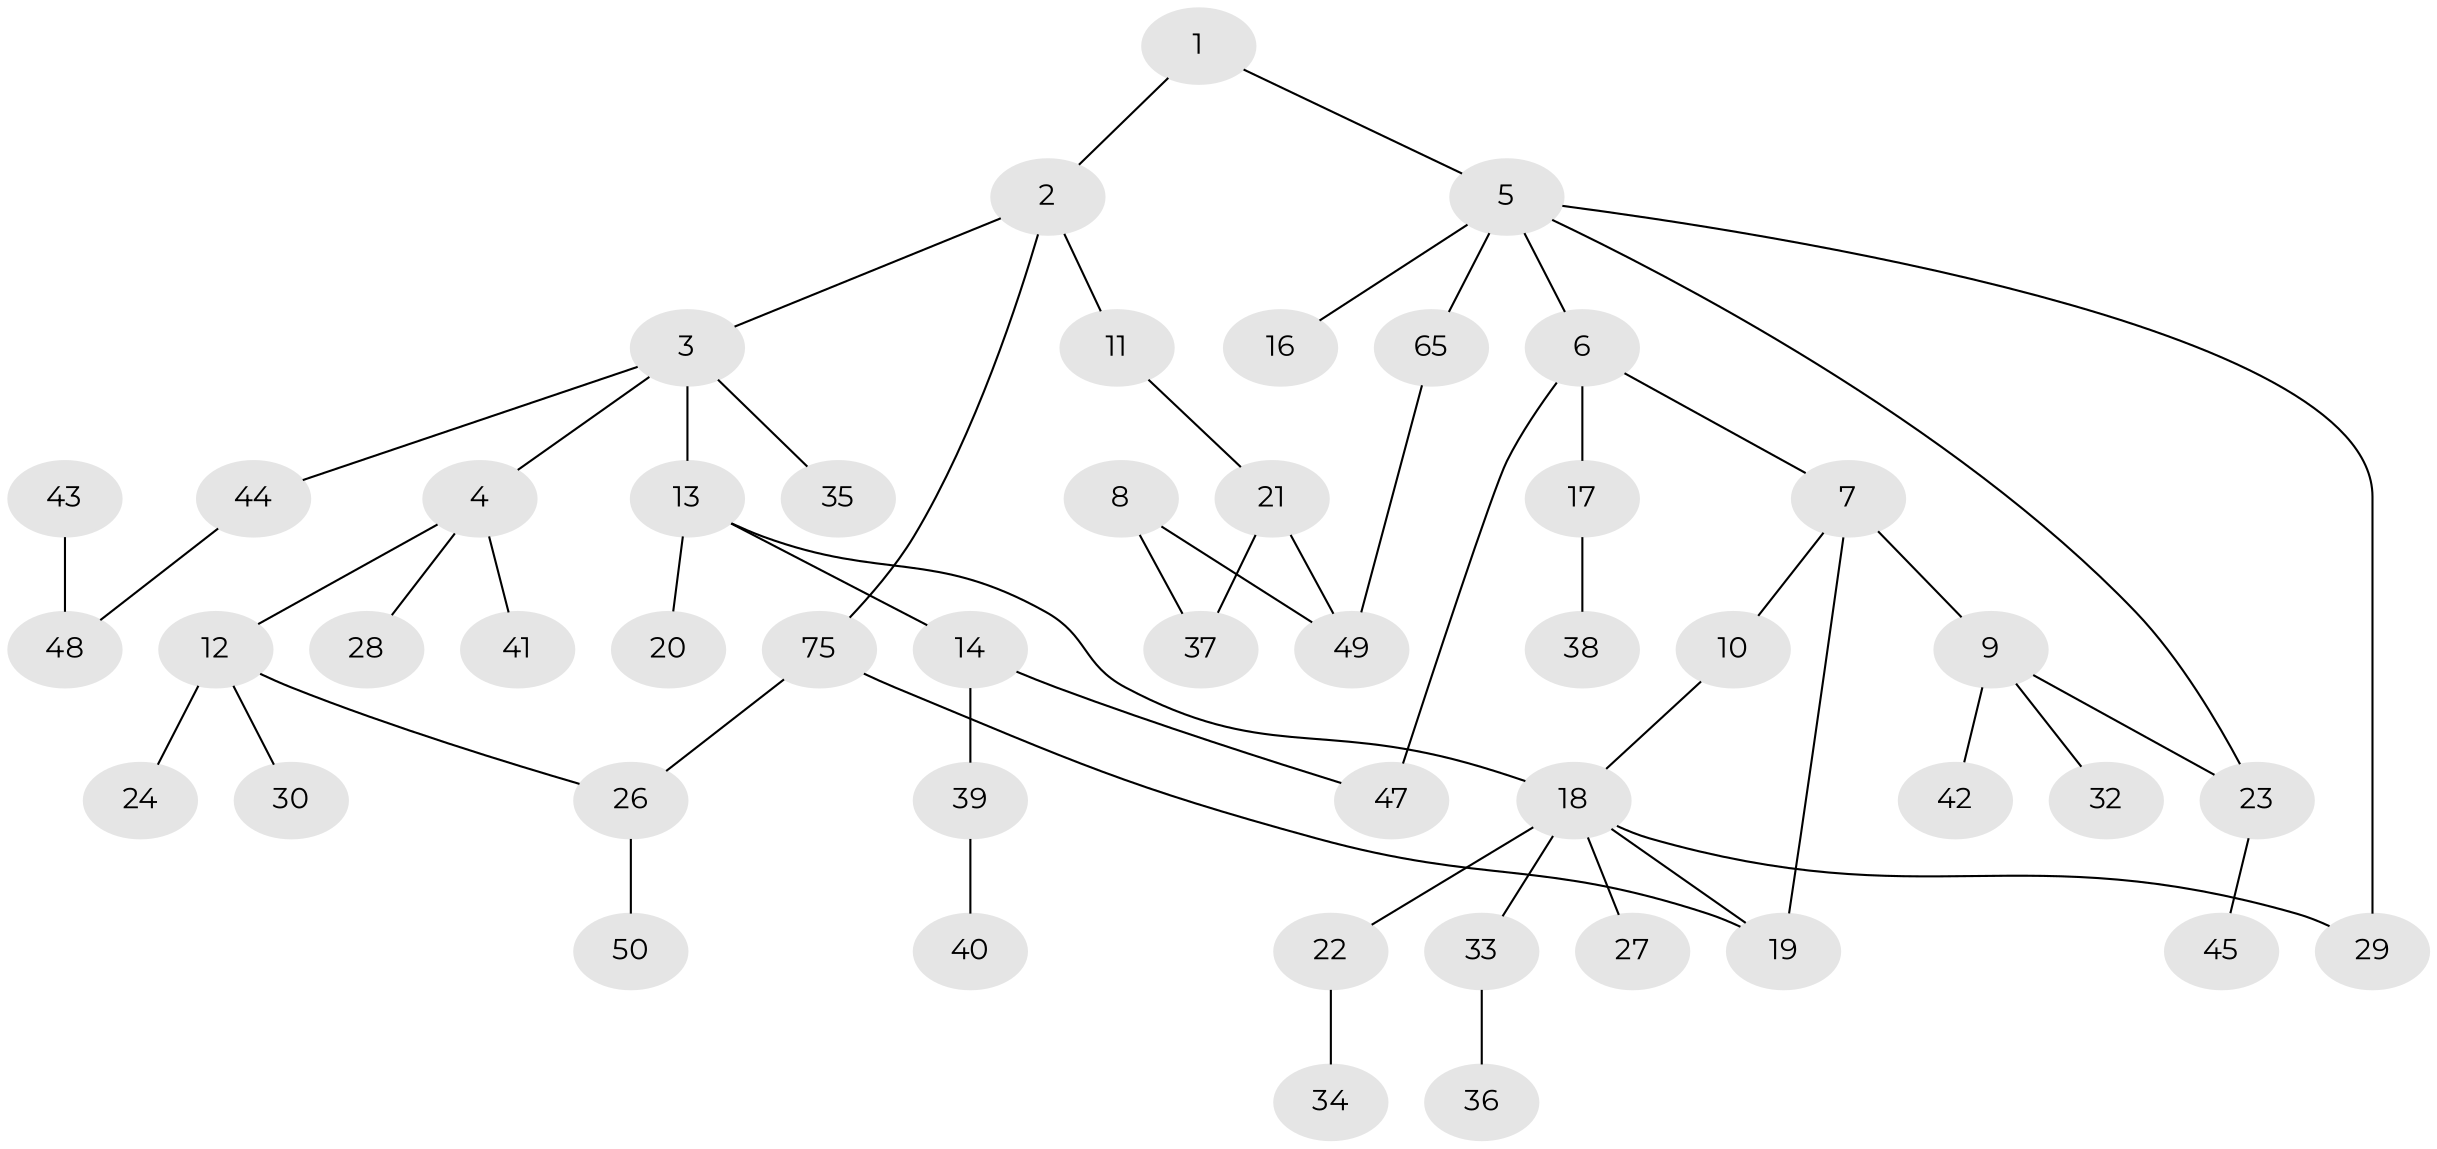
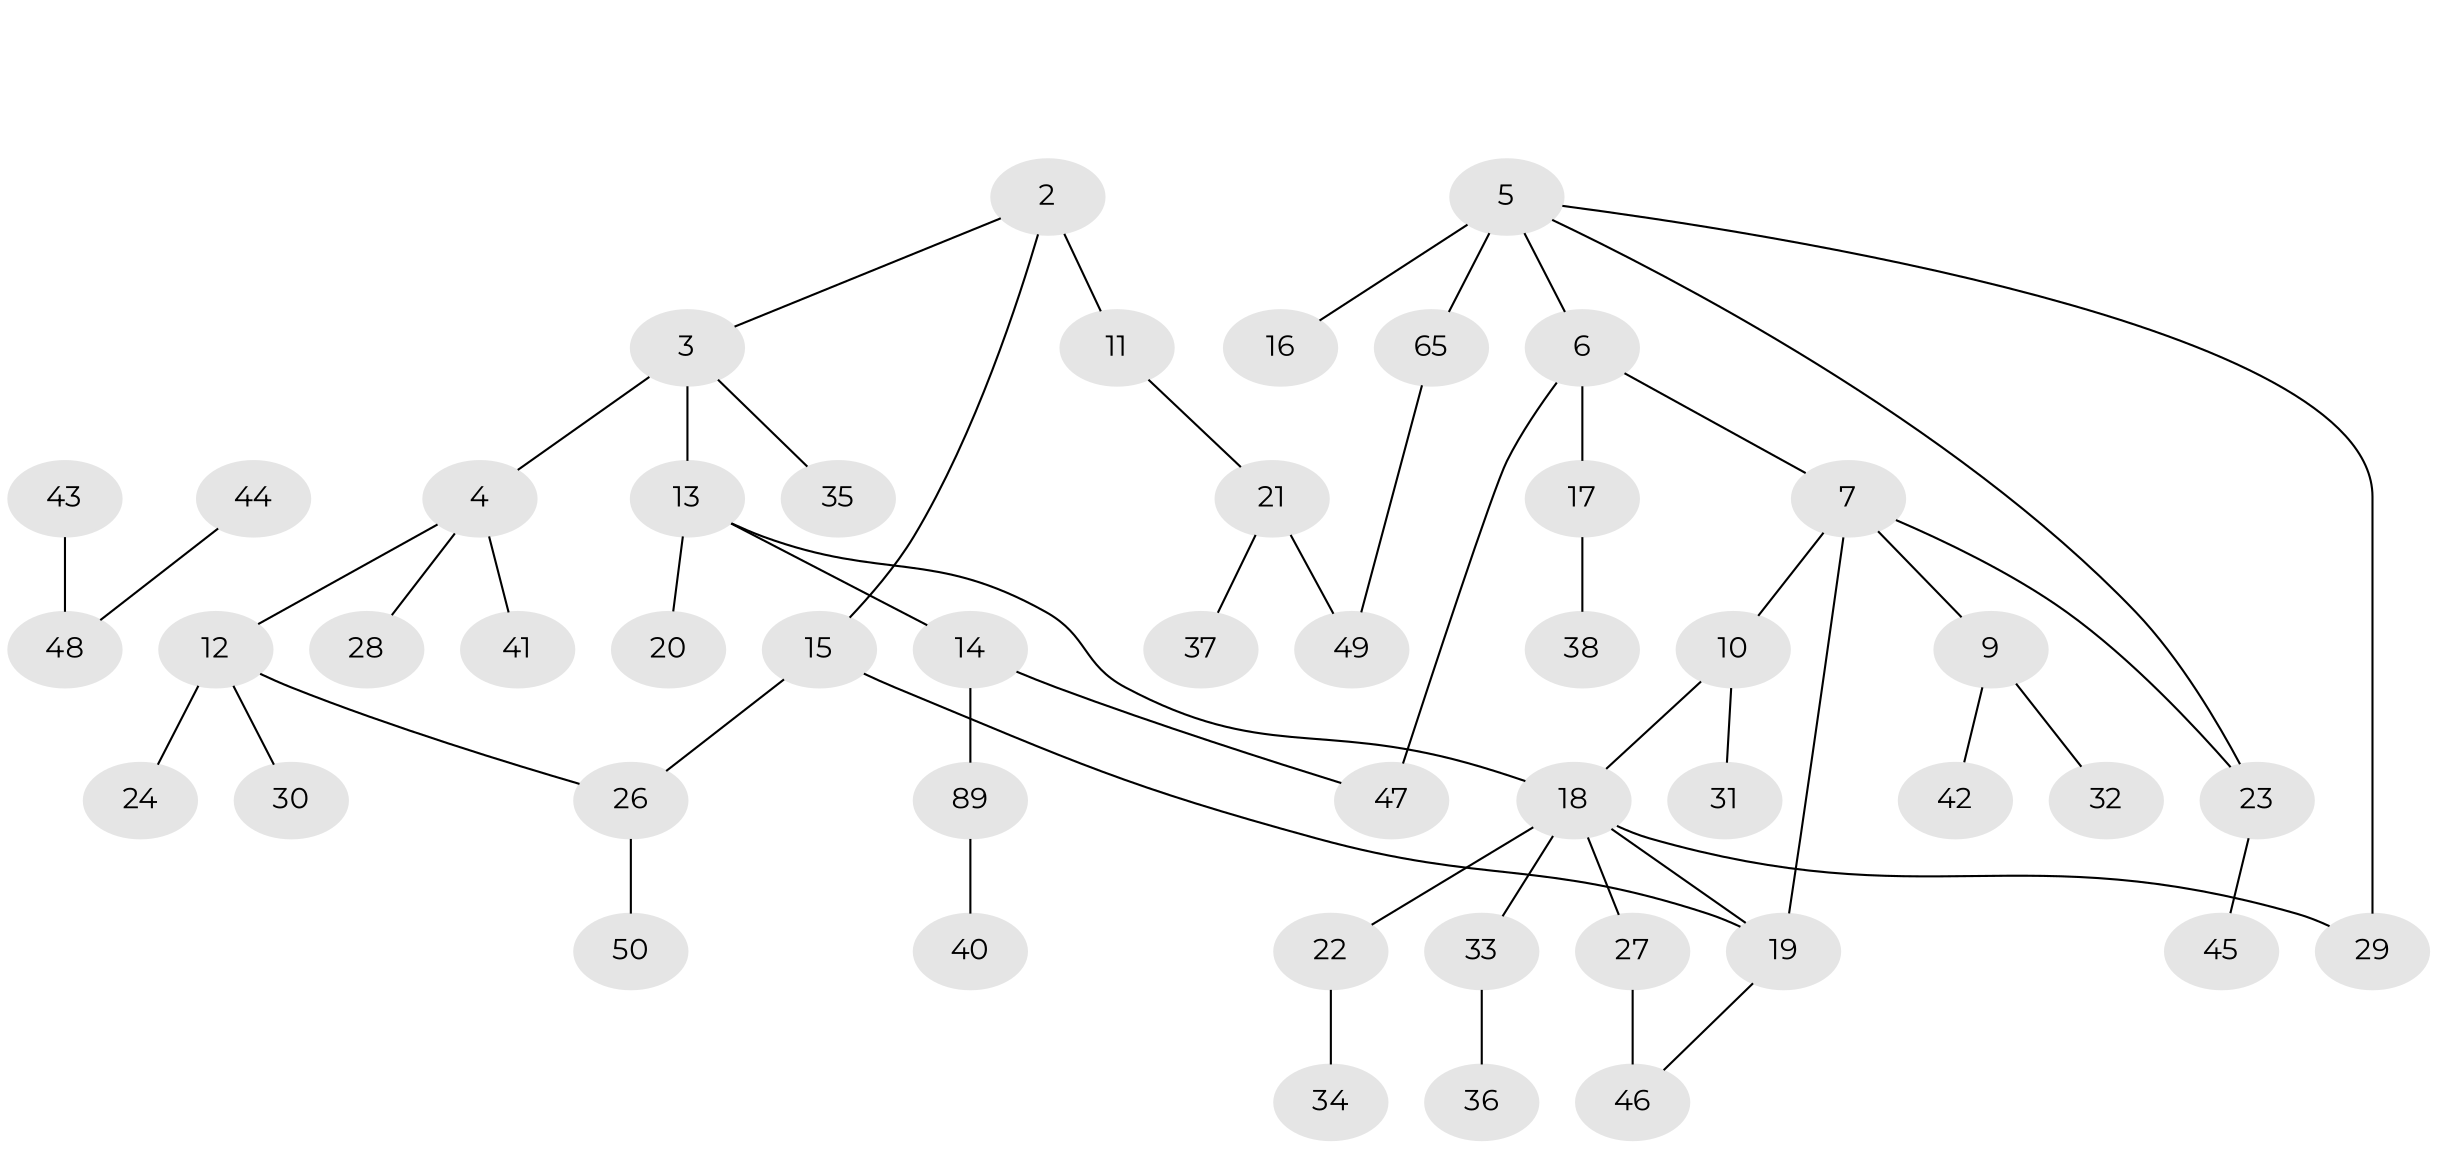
node "1": removed
edge "3" -- "44": removed
node "8": removed
node "75": label "75" -> "15"
edge "9" -- "23": now "7" -- "23"
node "39": label "39" -> "89"
node "31": added
node "46": added
